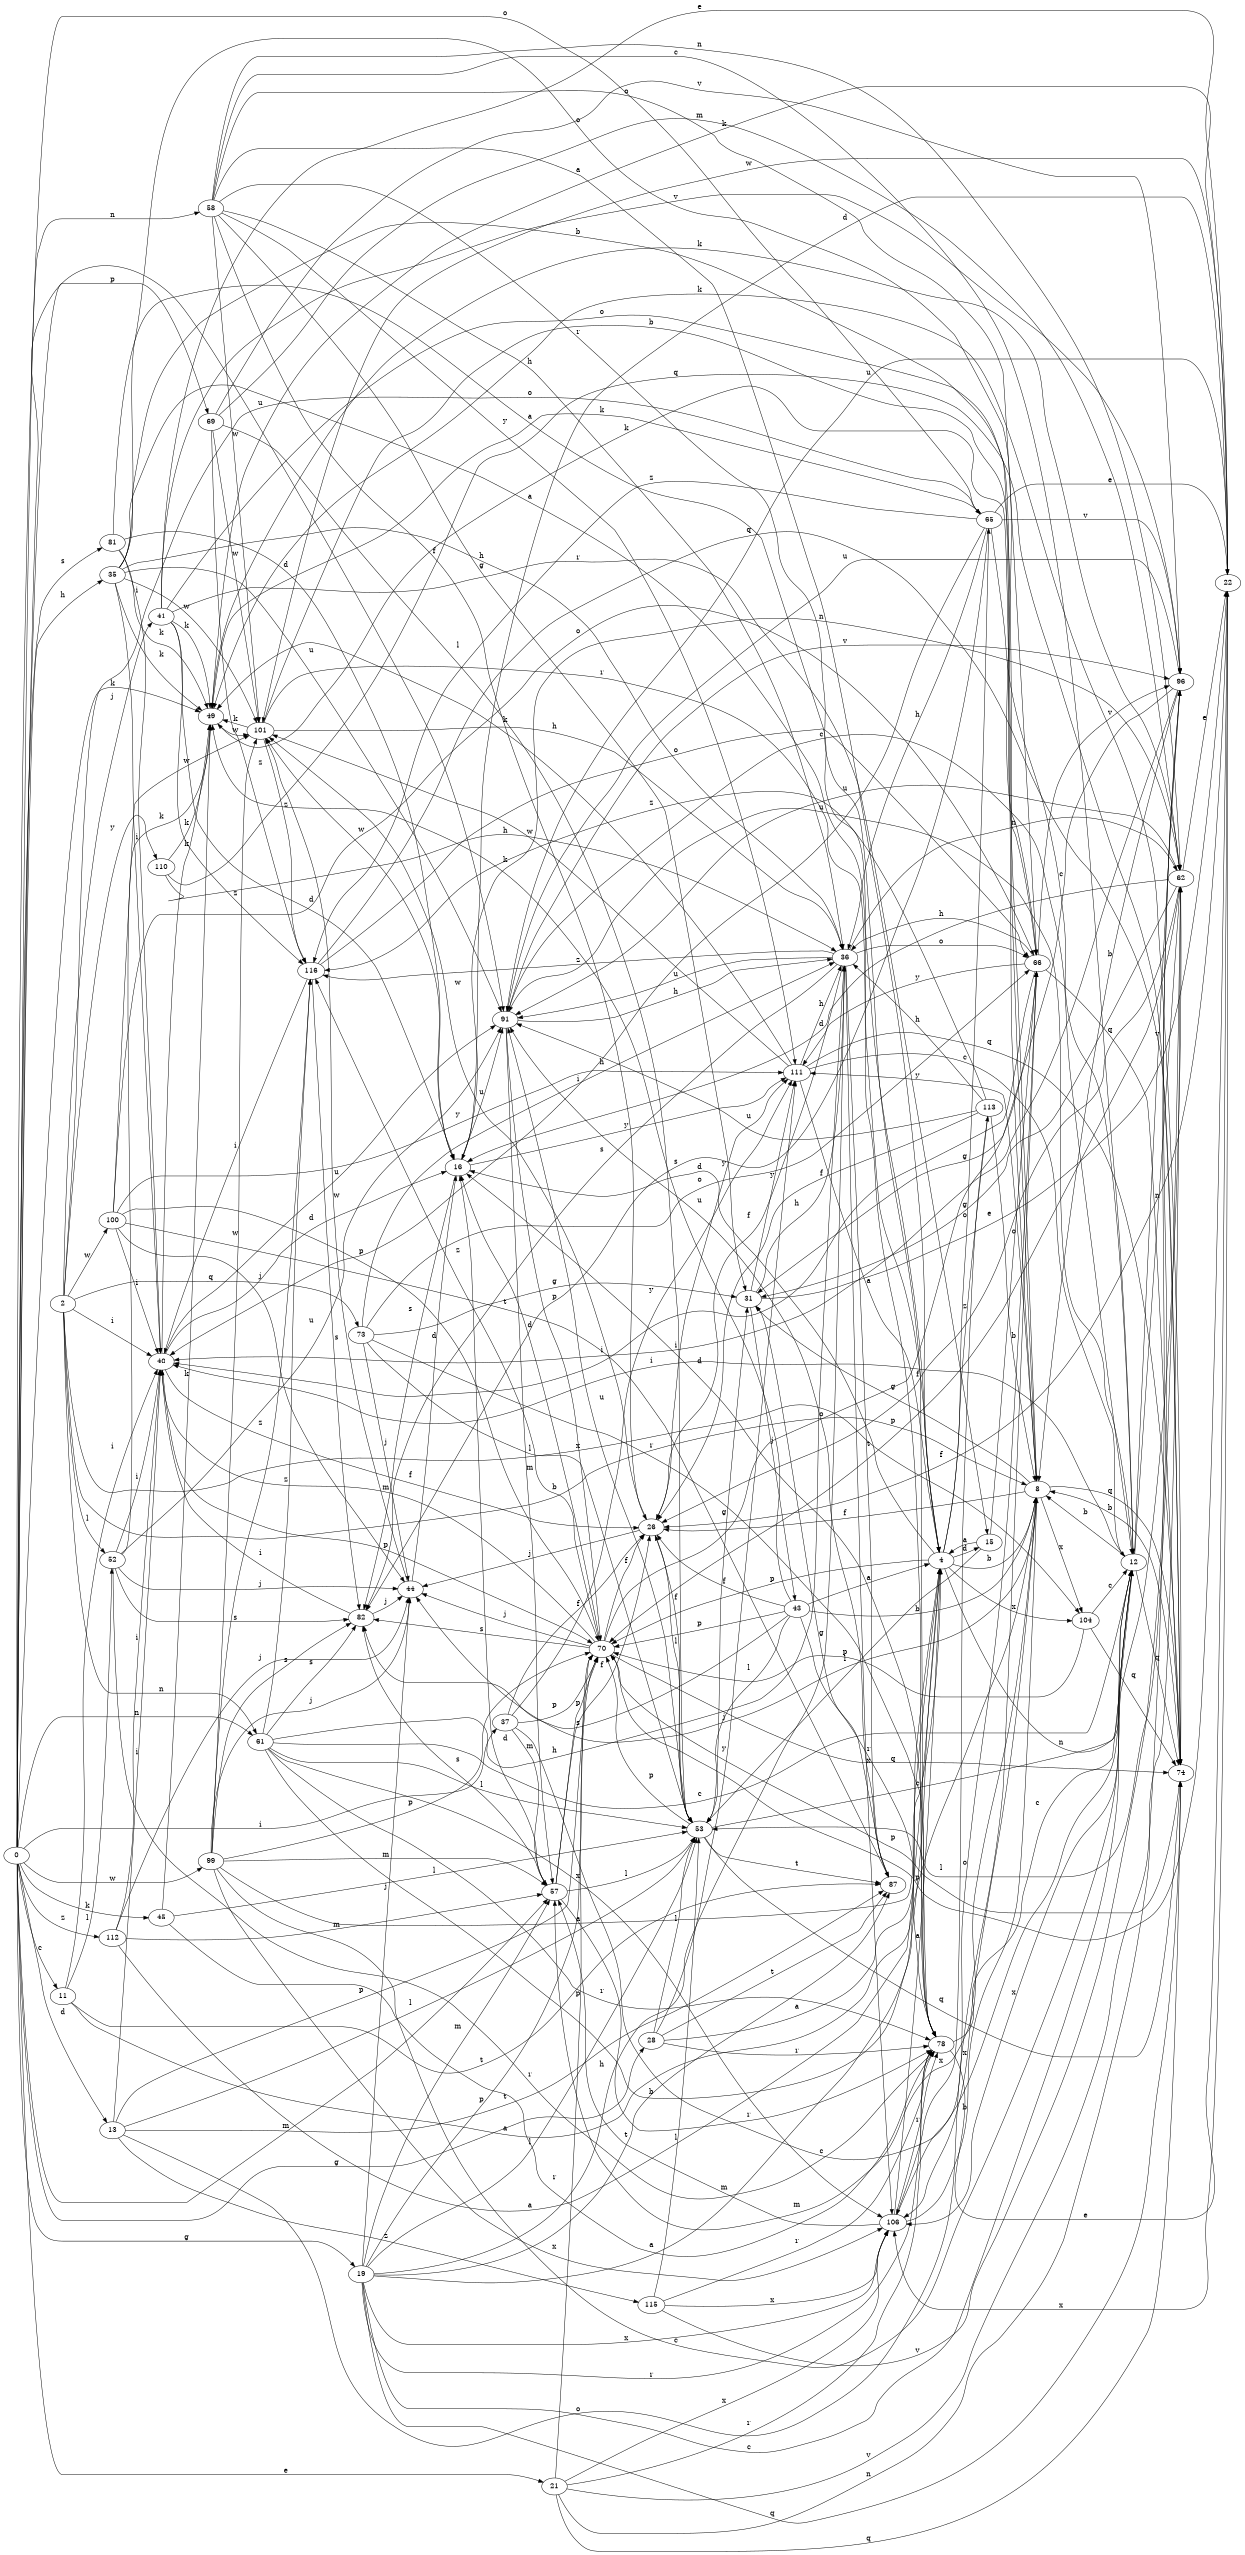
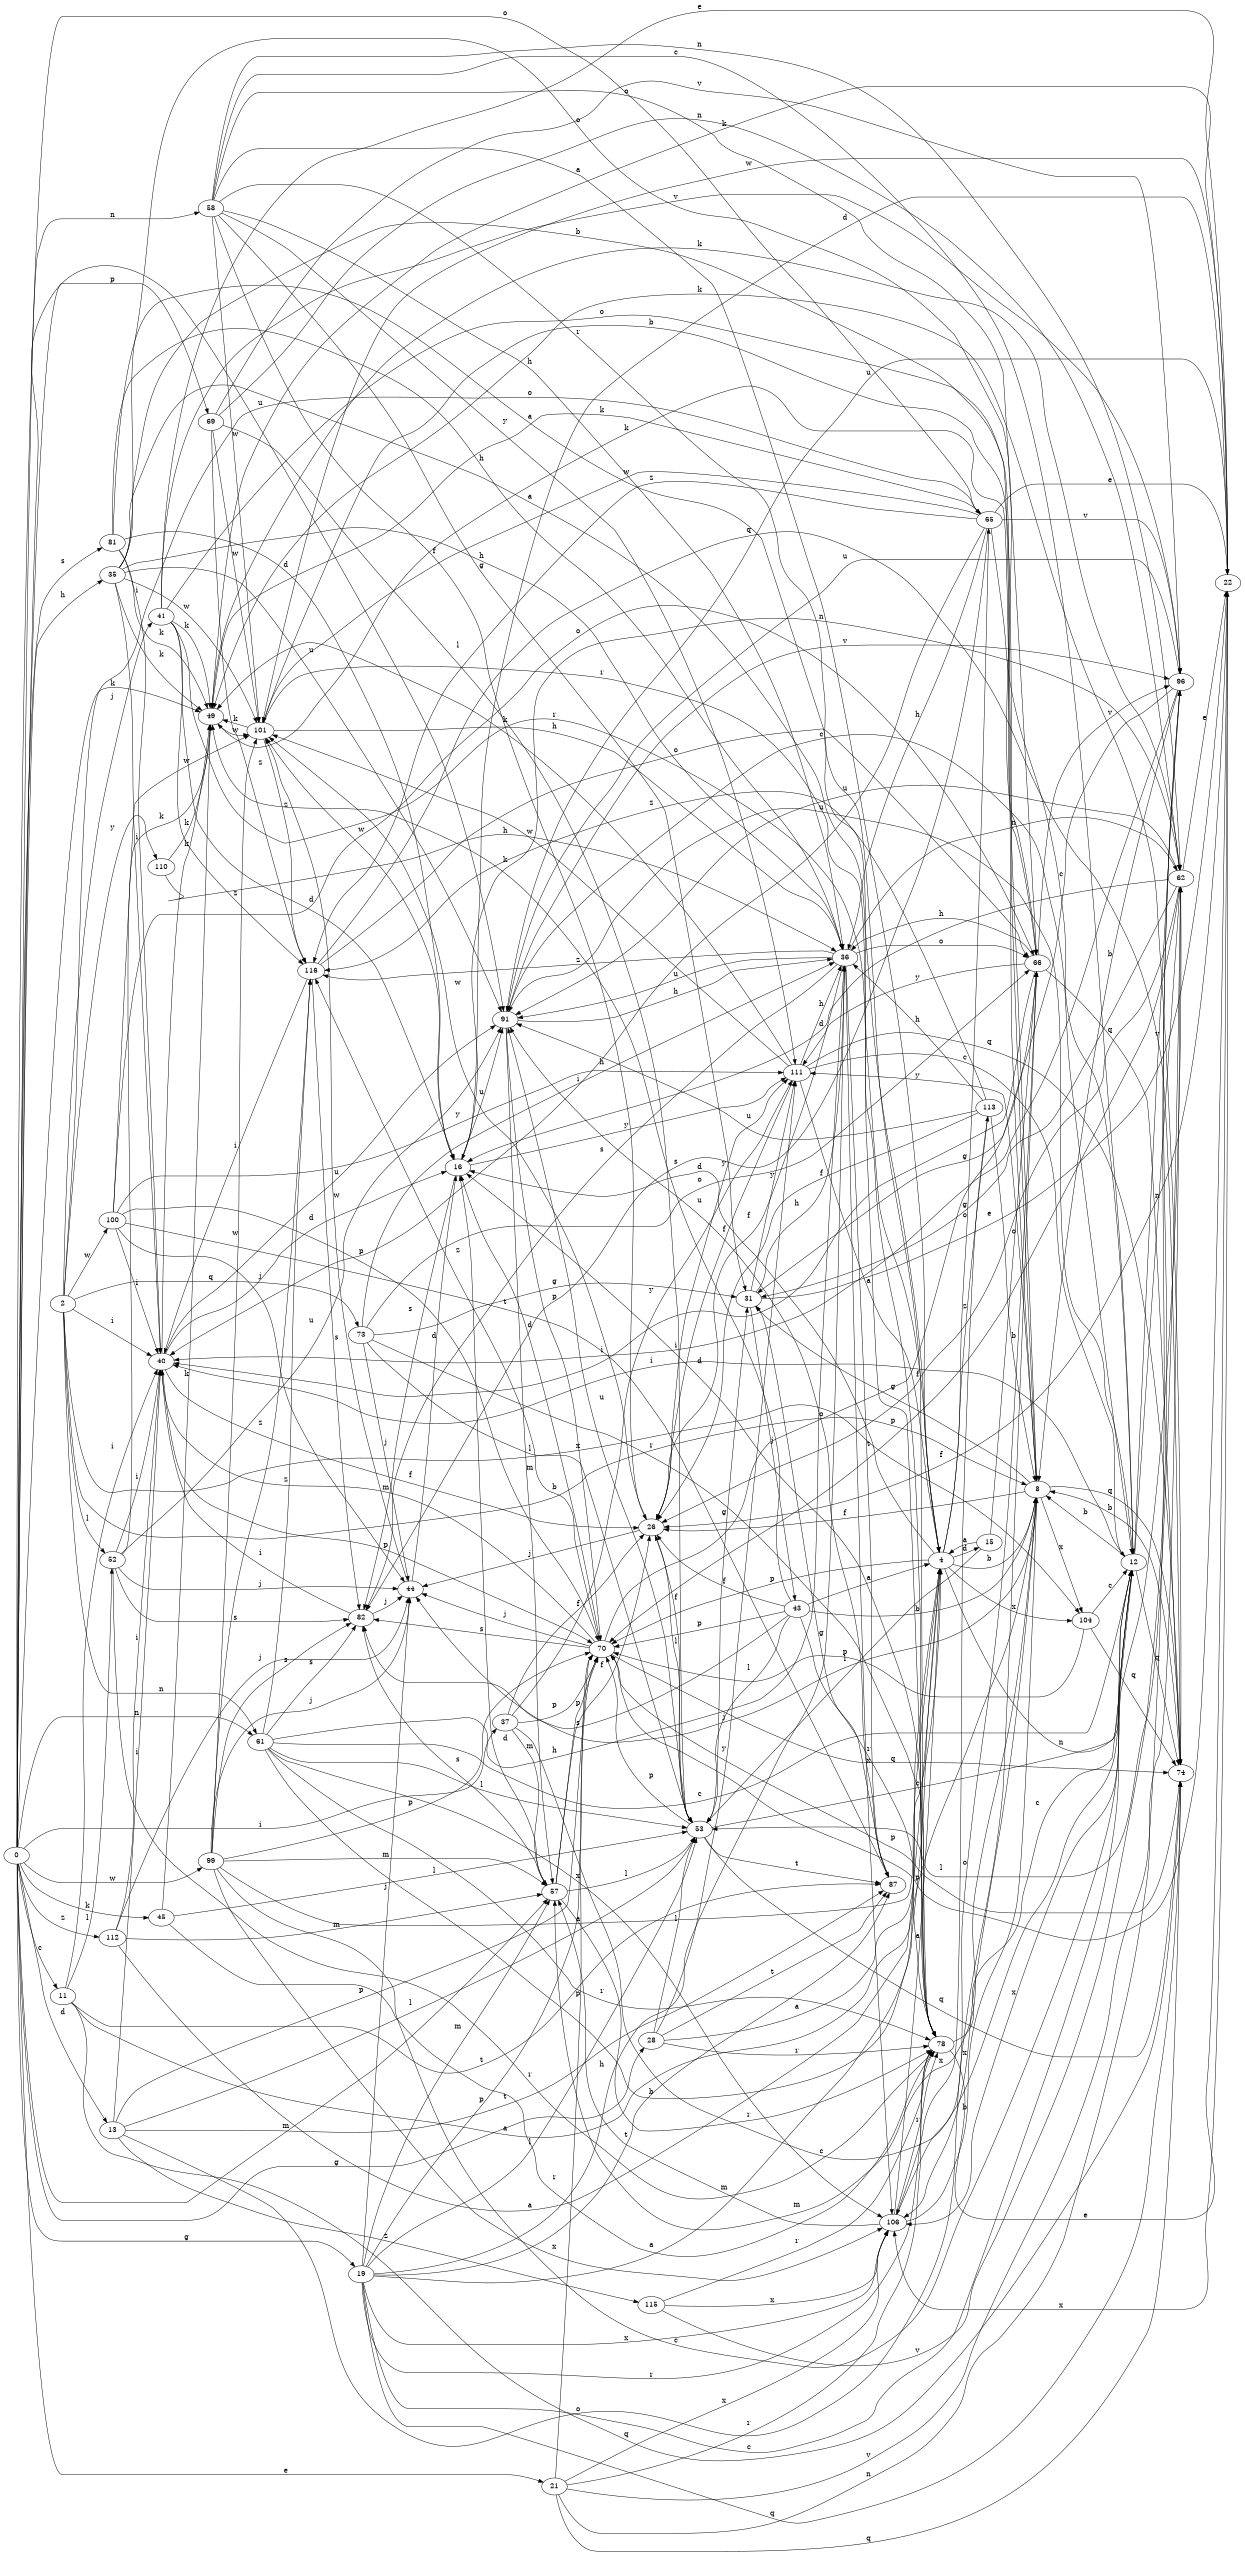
edge "69" -> "62": label "m" -> "n"
edge "65" -> "101": added, label "w"
edge "110" -> "74": now "11" -> "74"
edge "81" -> "36": added, label "h"
edge "41" -> "15": now "41" -> "78"
edge "70" -> "26": now "111" -> "26"
edge "115" -> "53": removed, label "l"
